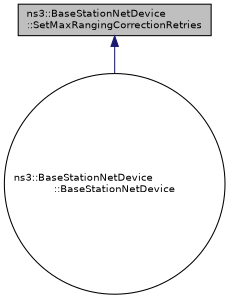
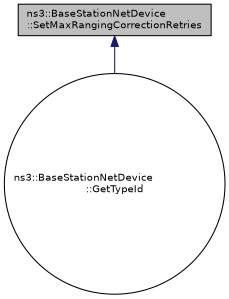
node "ns3::BaseStationNetDevice ::BaseStationNetDevice": label "ns3::BaseStationNetDevice ::BaseStationNetDevice" -> "ns3::BaseStationNetDevice ::GetTypeId"
